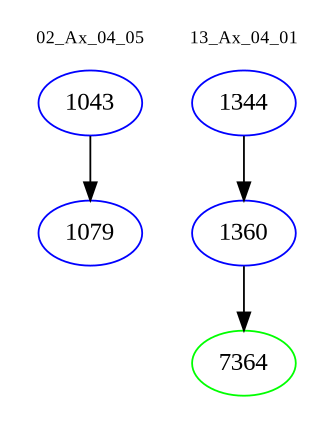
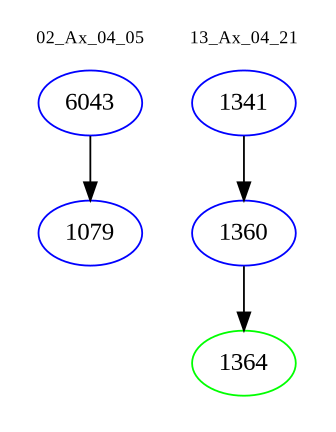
cluster "13_Ax_04_01": label "13_Ax_04_01" -> "13_Ax_04_21"
node "1043": label "1043" -> "6043"
node "1344": label "1344" -> "1341"
node "7364": label "7364" -> "1364"
